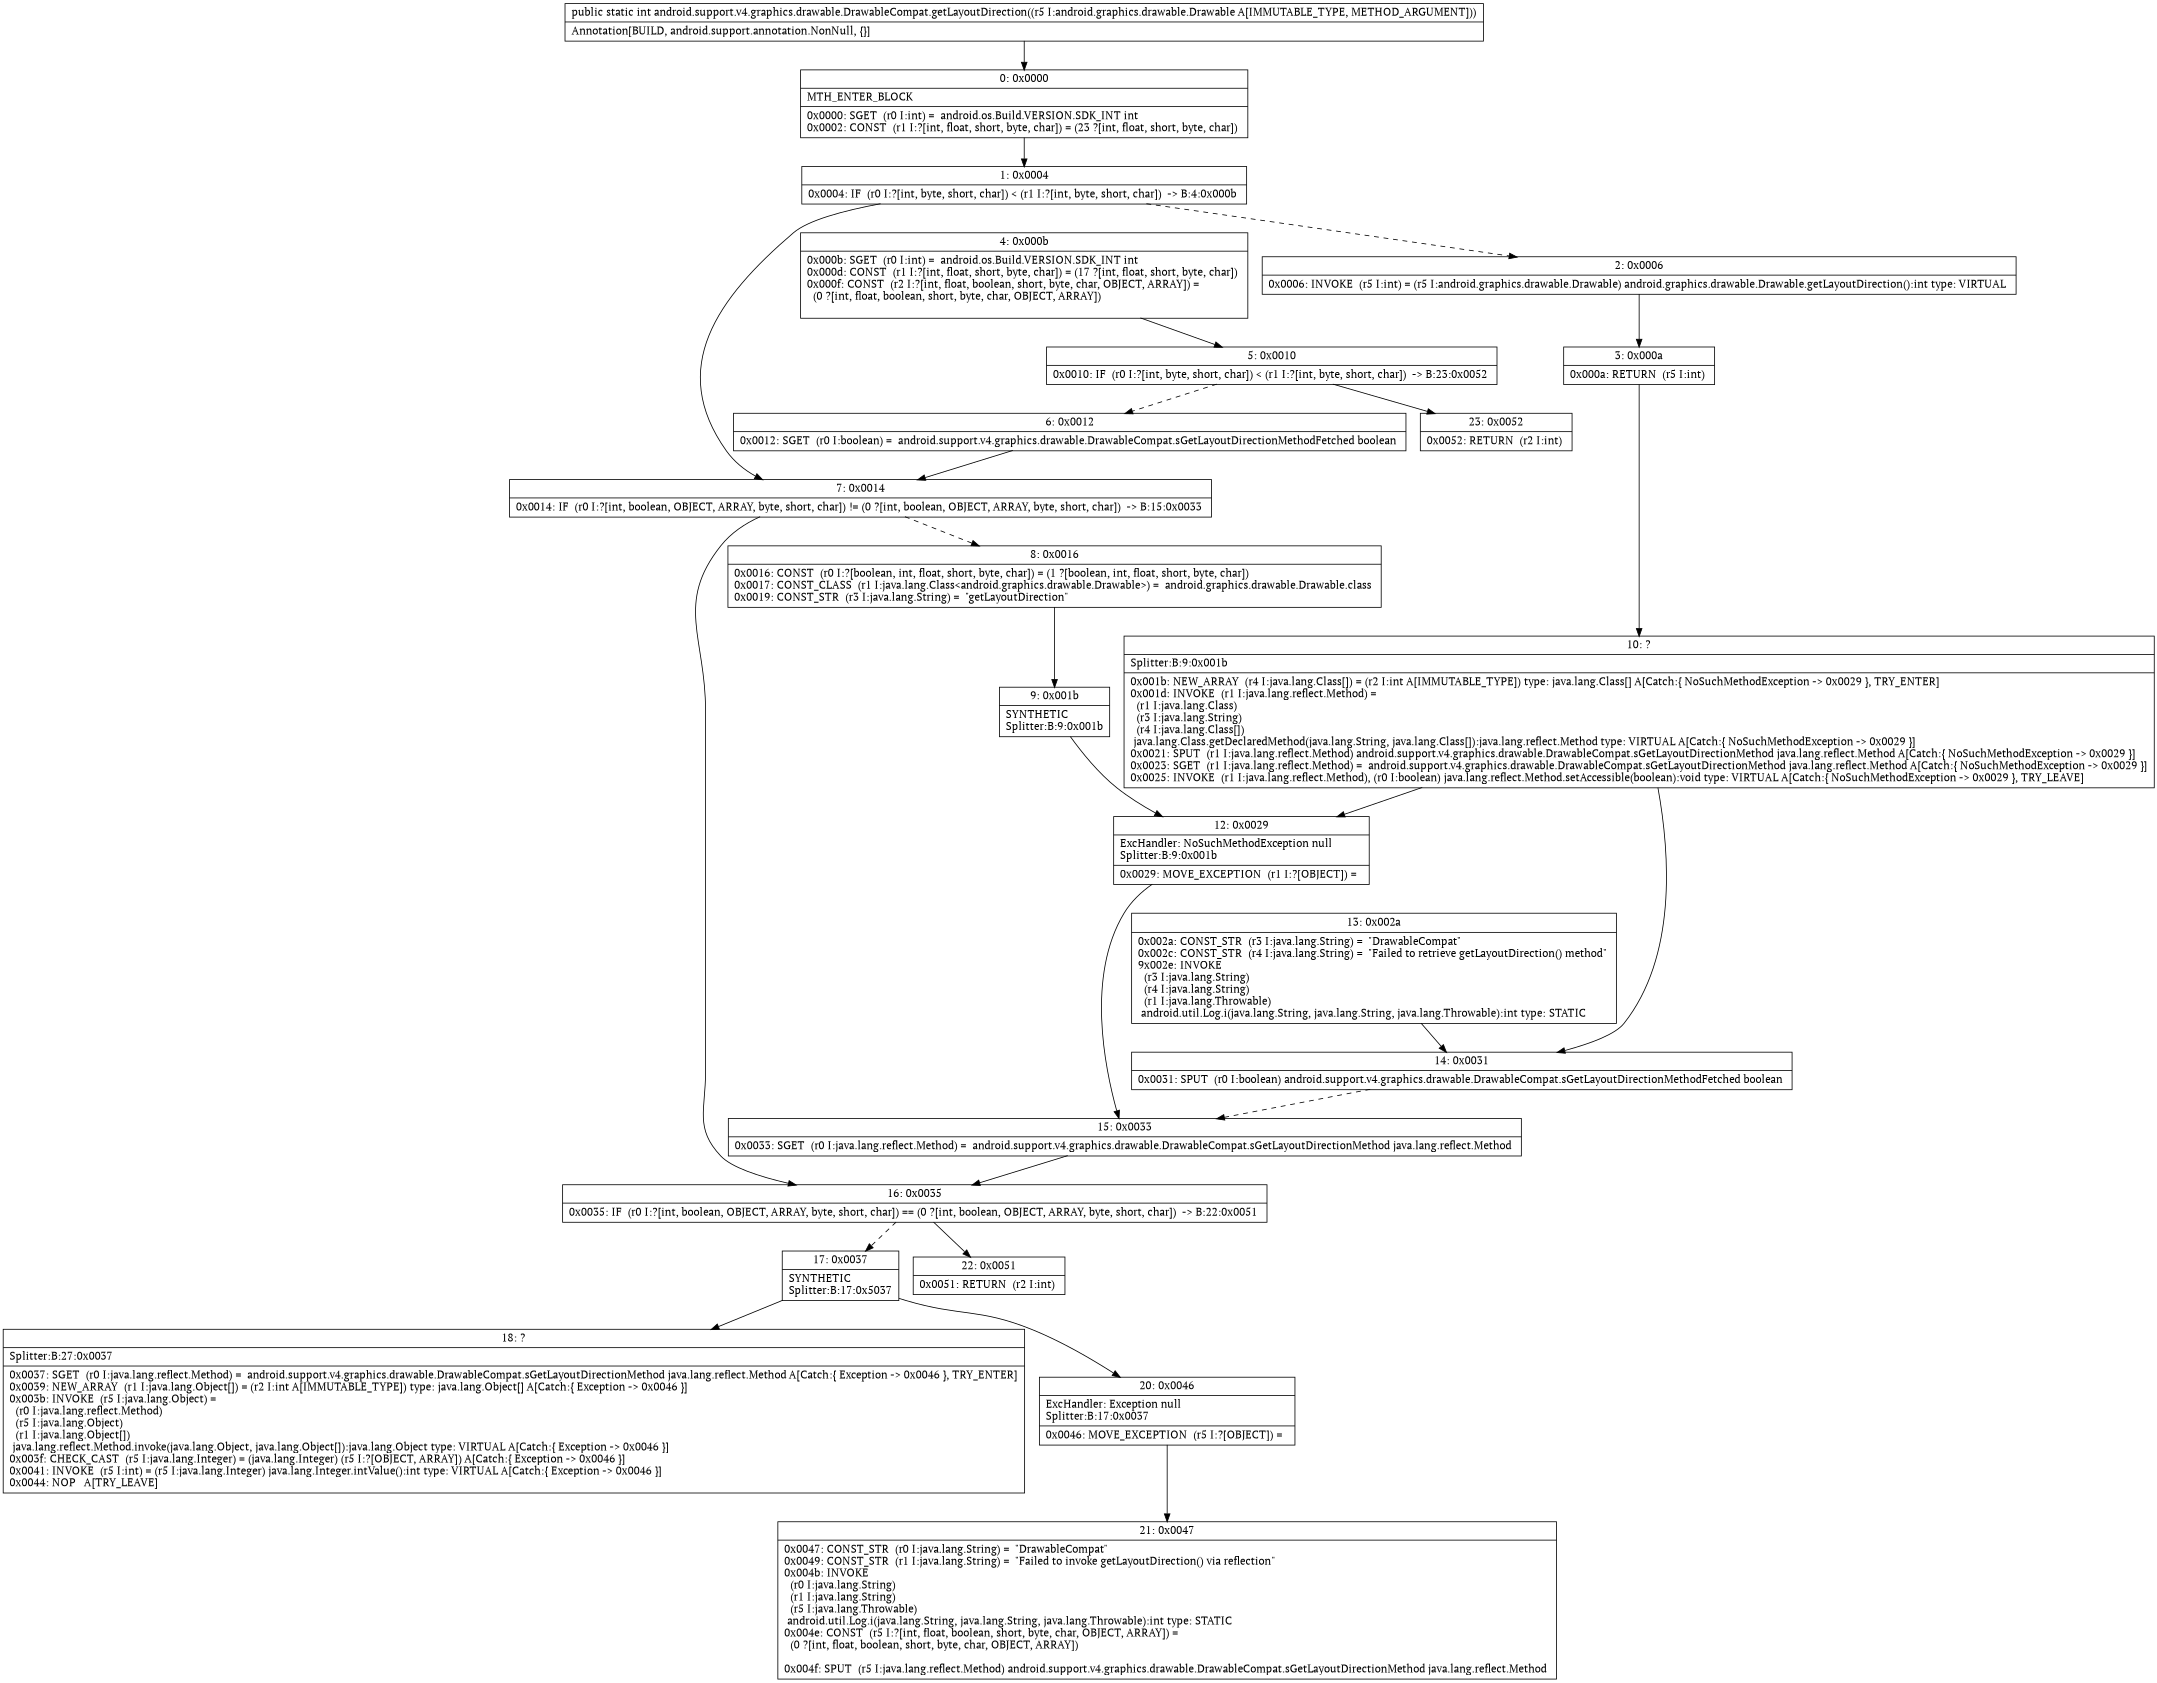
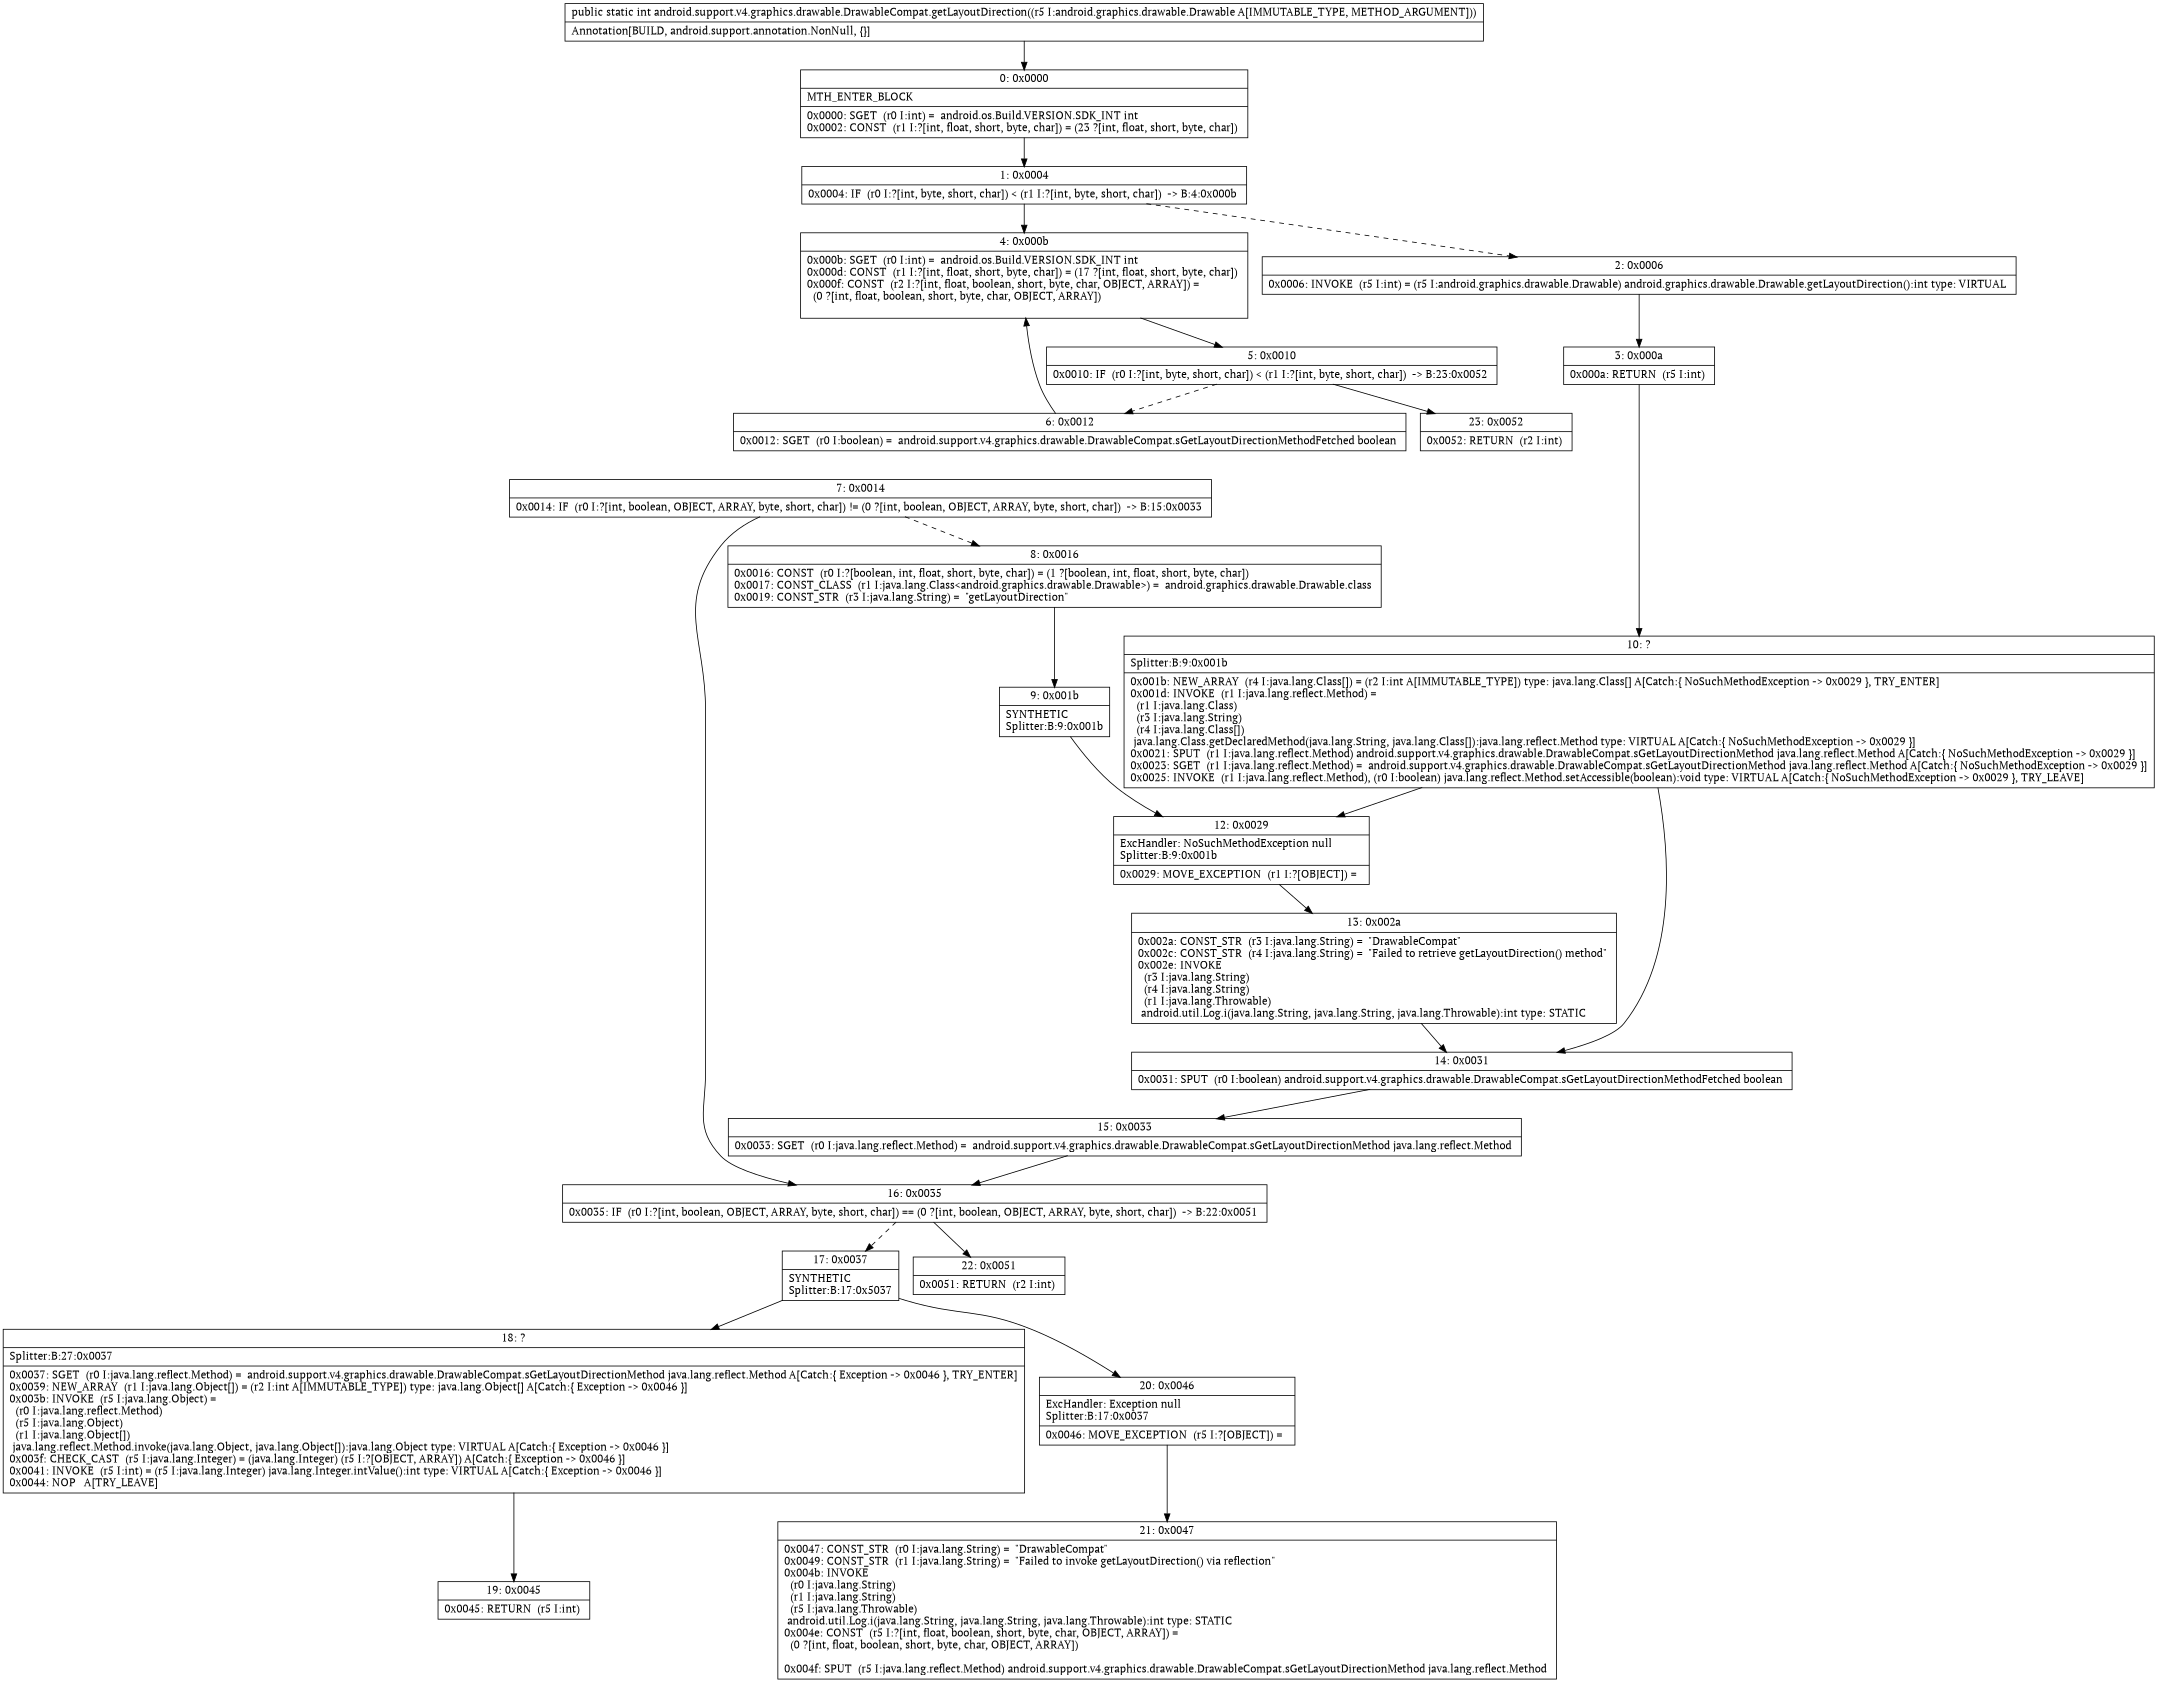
edge "1: 0x0004" -> "7: 0x0014": now "1: 0x0004" -> "4: 0x000b"
edge "6: 0x0012" -> "7: 0x0014": now "6: 0x0012" -> "4: 0x000b"
node "13: 0x002a": text "9x002e: INVOKE" -> "0x002e: INVOKE"
edge "12: 0x0029" -> "15: 0x0033": now "12: 0x0029" -> "13: 0x002a"
edge "14: 0x0031" -> "15: 0x0033": style dashed -> solid
node "19: 0x0045": added
